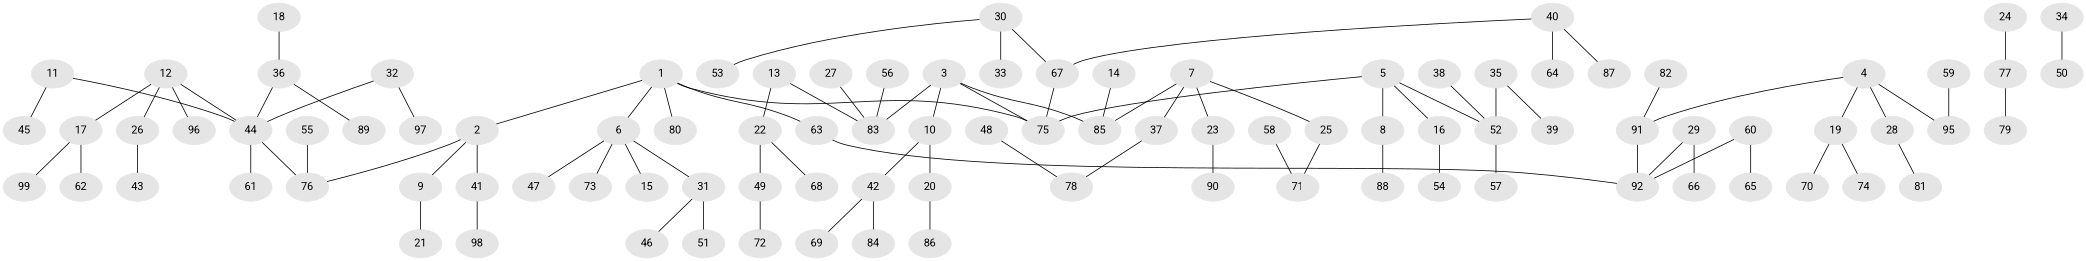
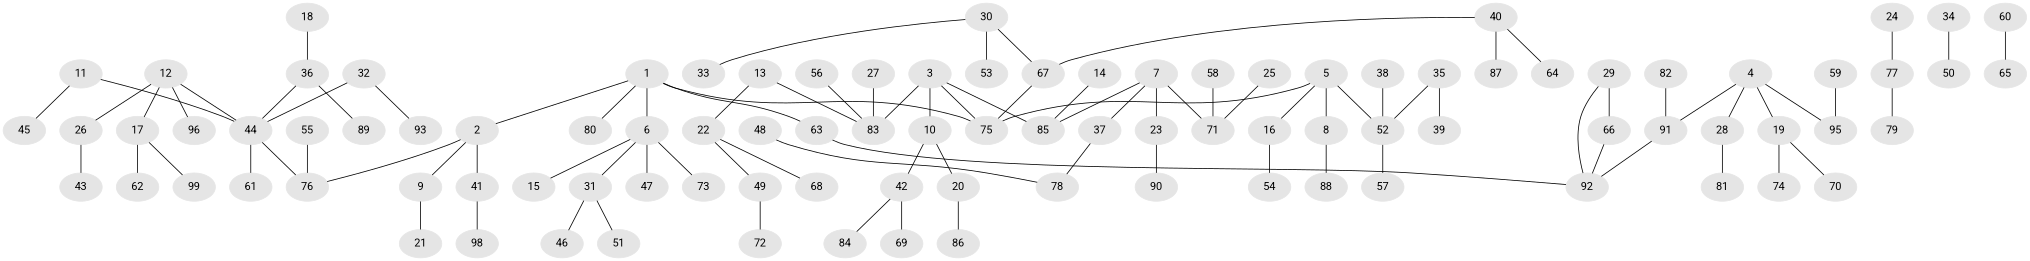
edge "7" -- "25": now "7" -- "71"
node "97": label "97" -> "93"
edge "60" -- "92": now "66" -- "92"
